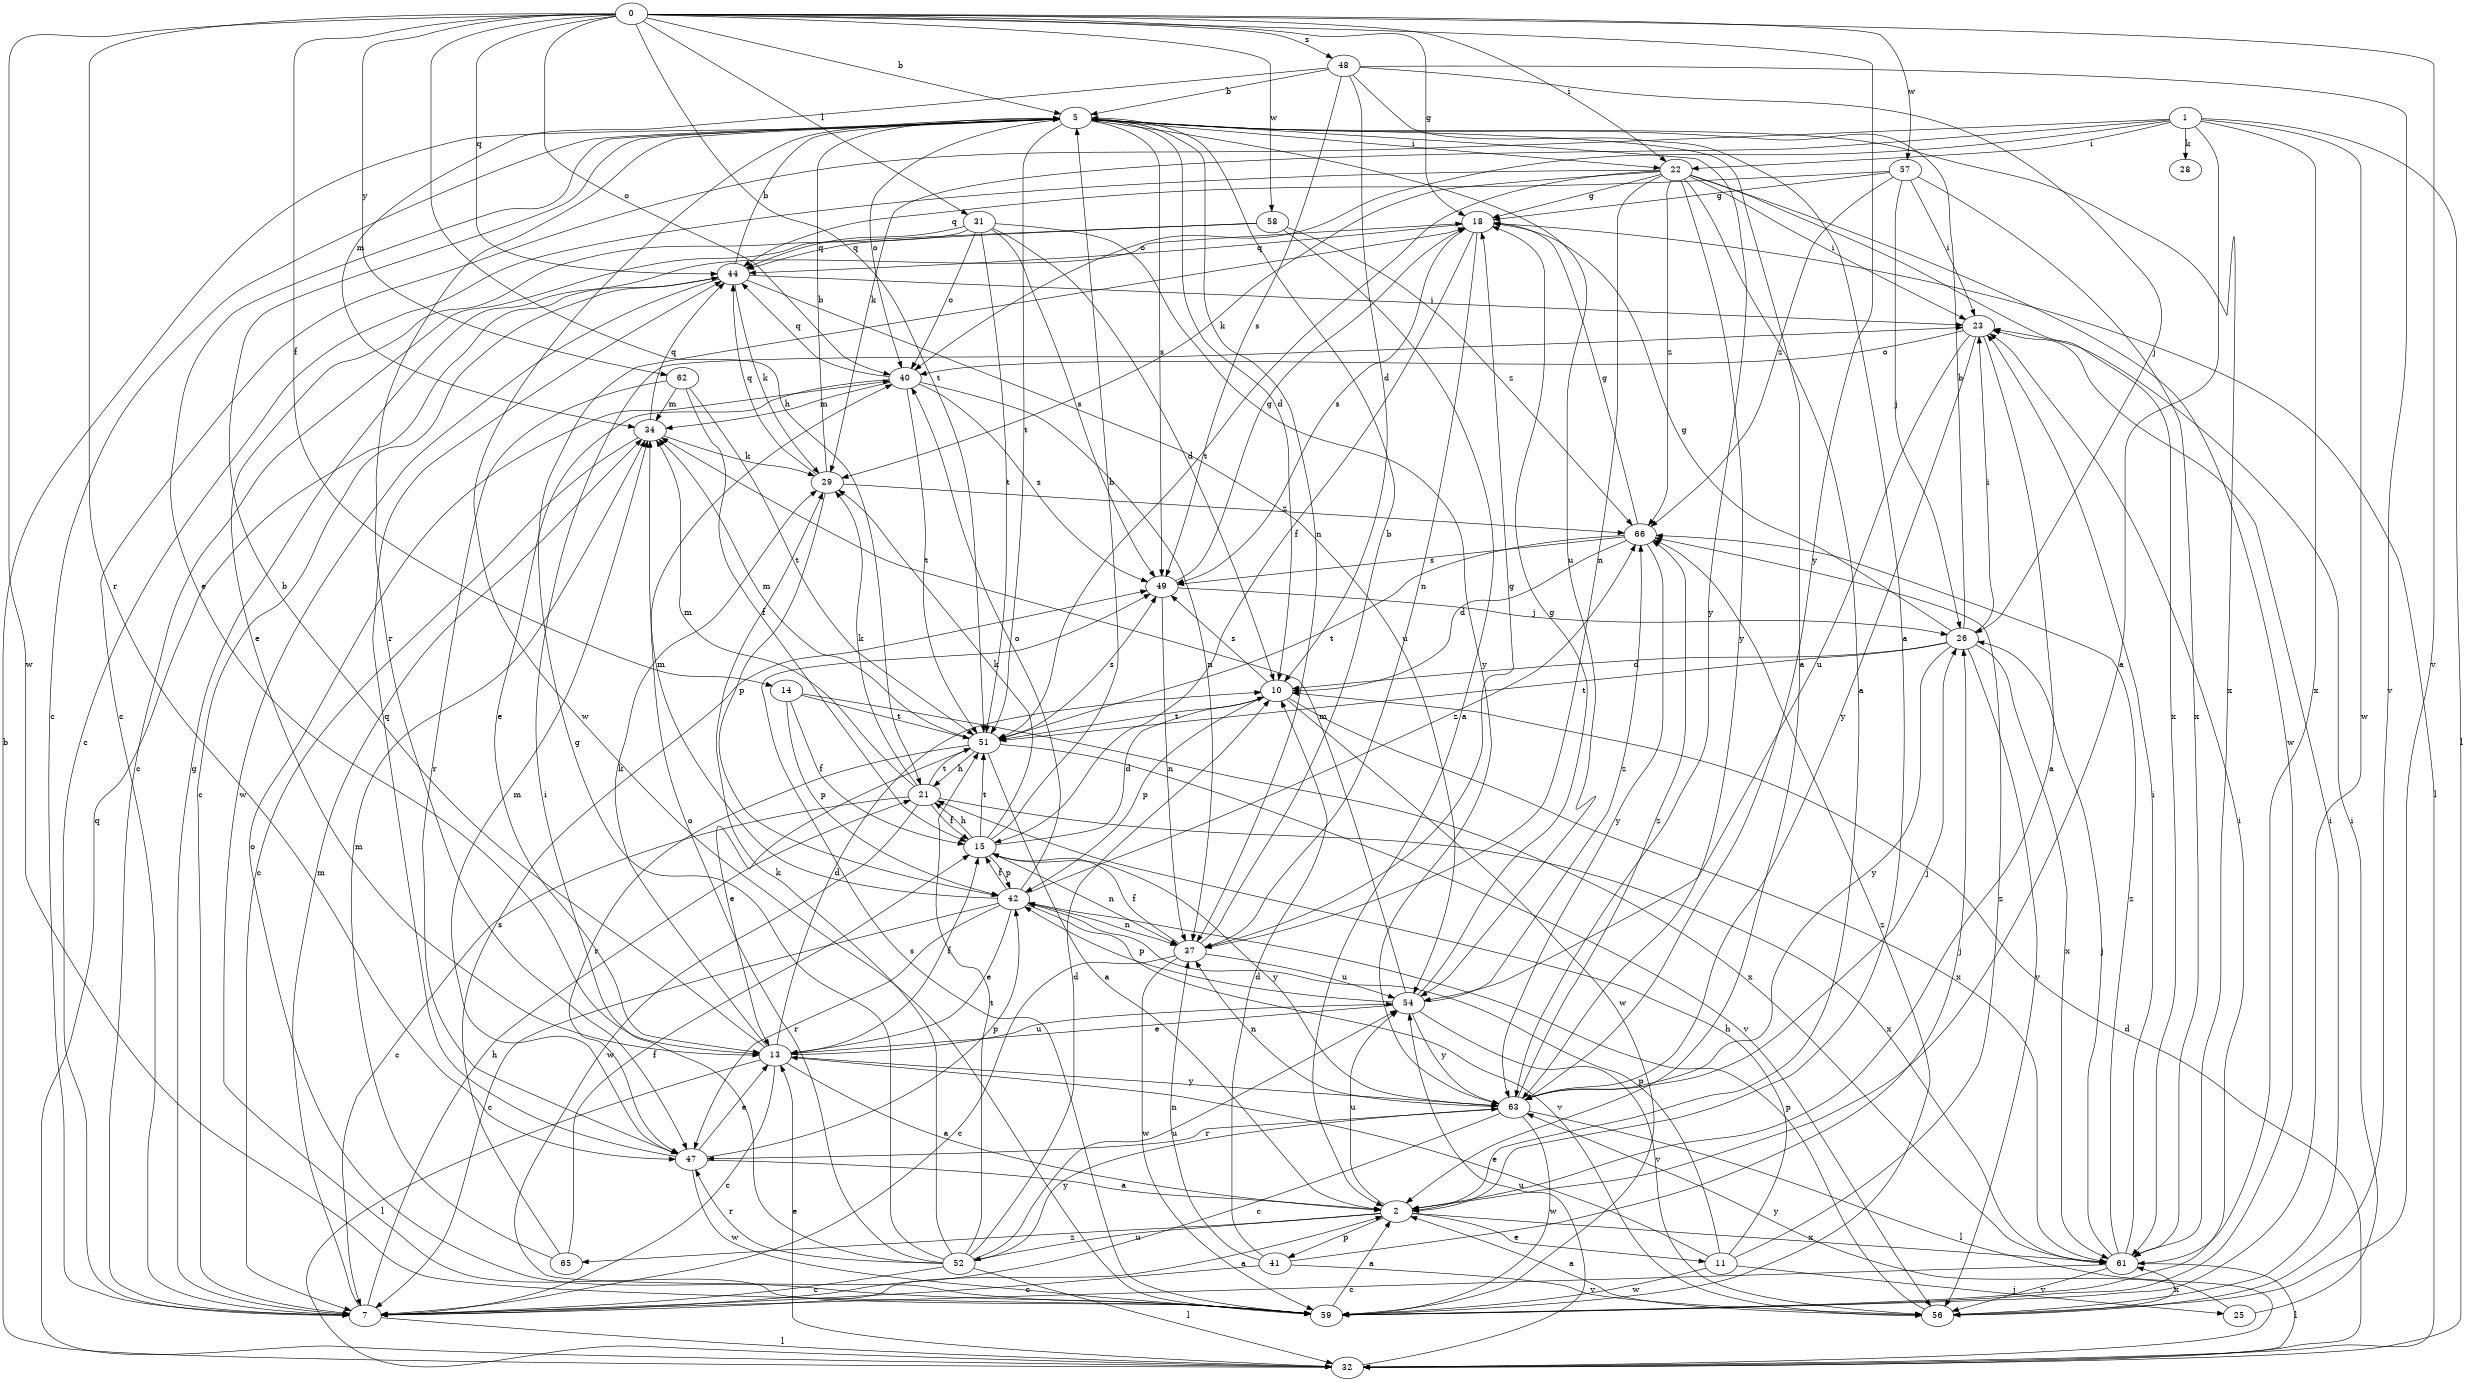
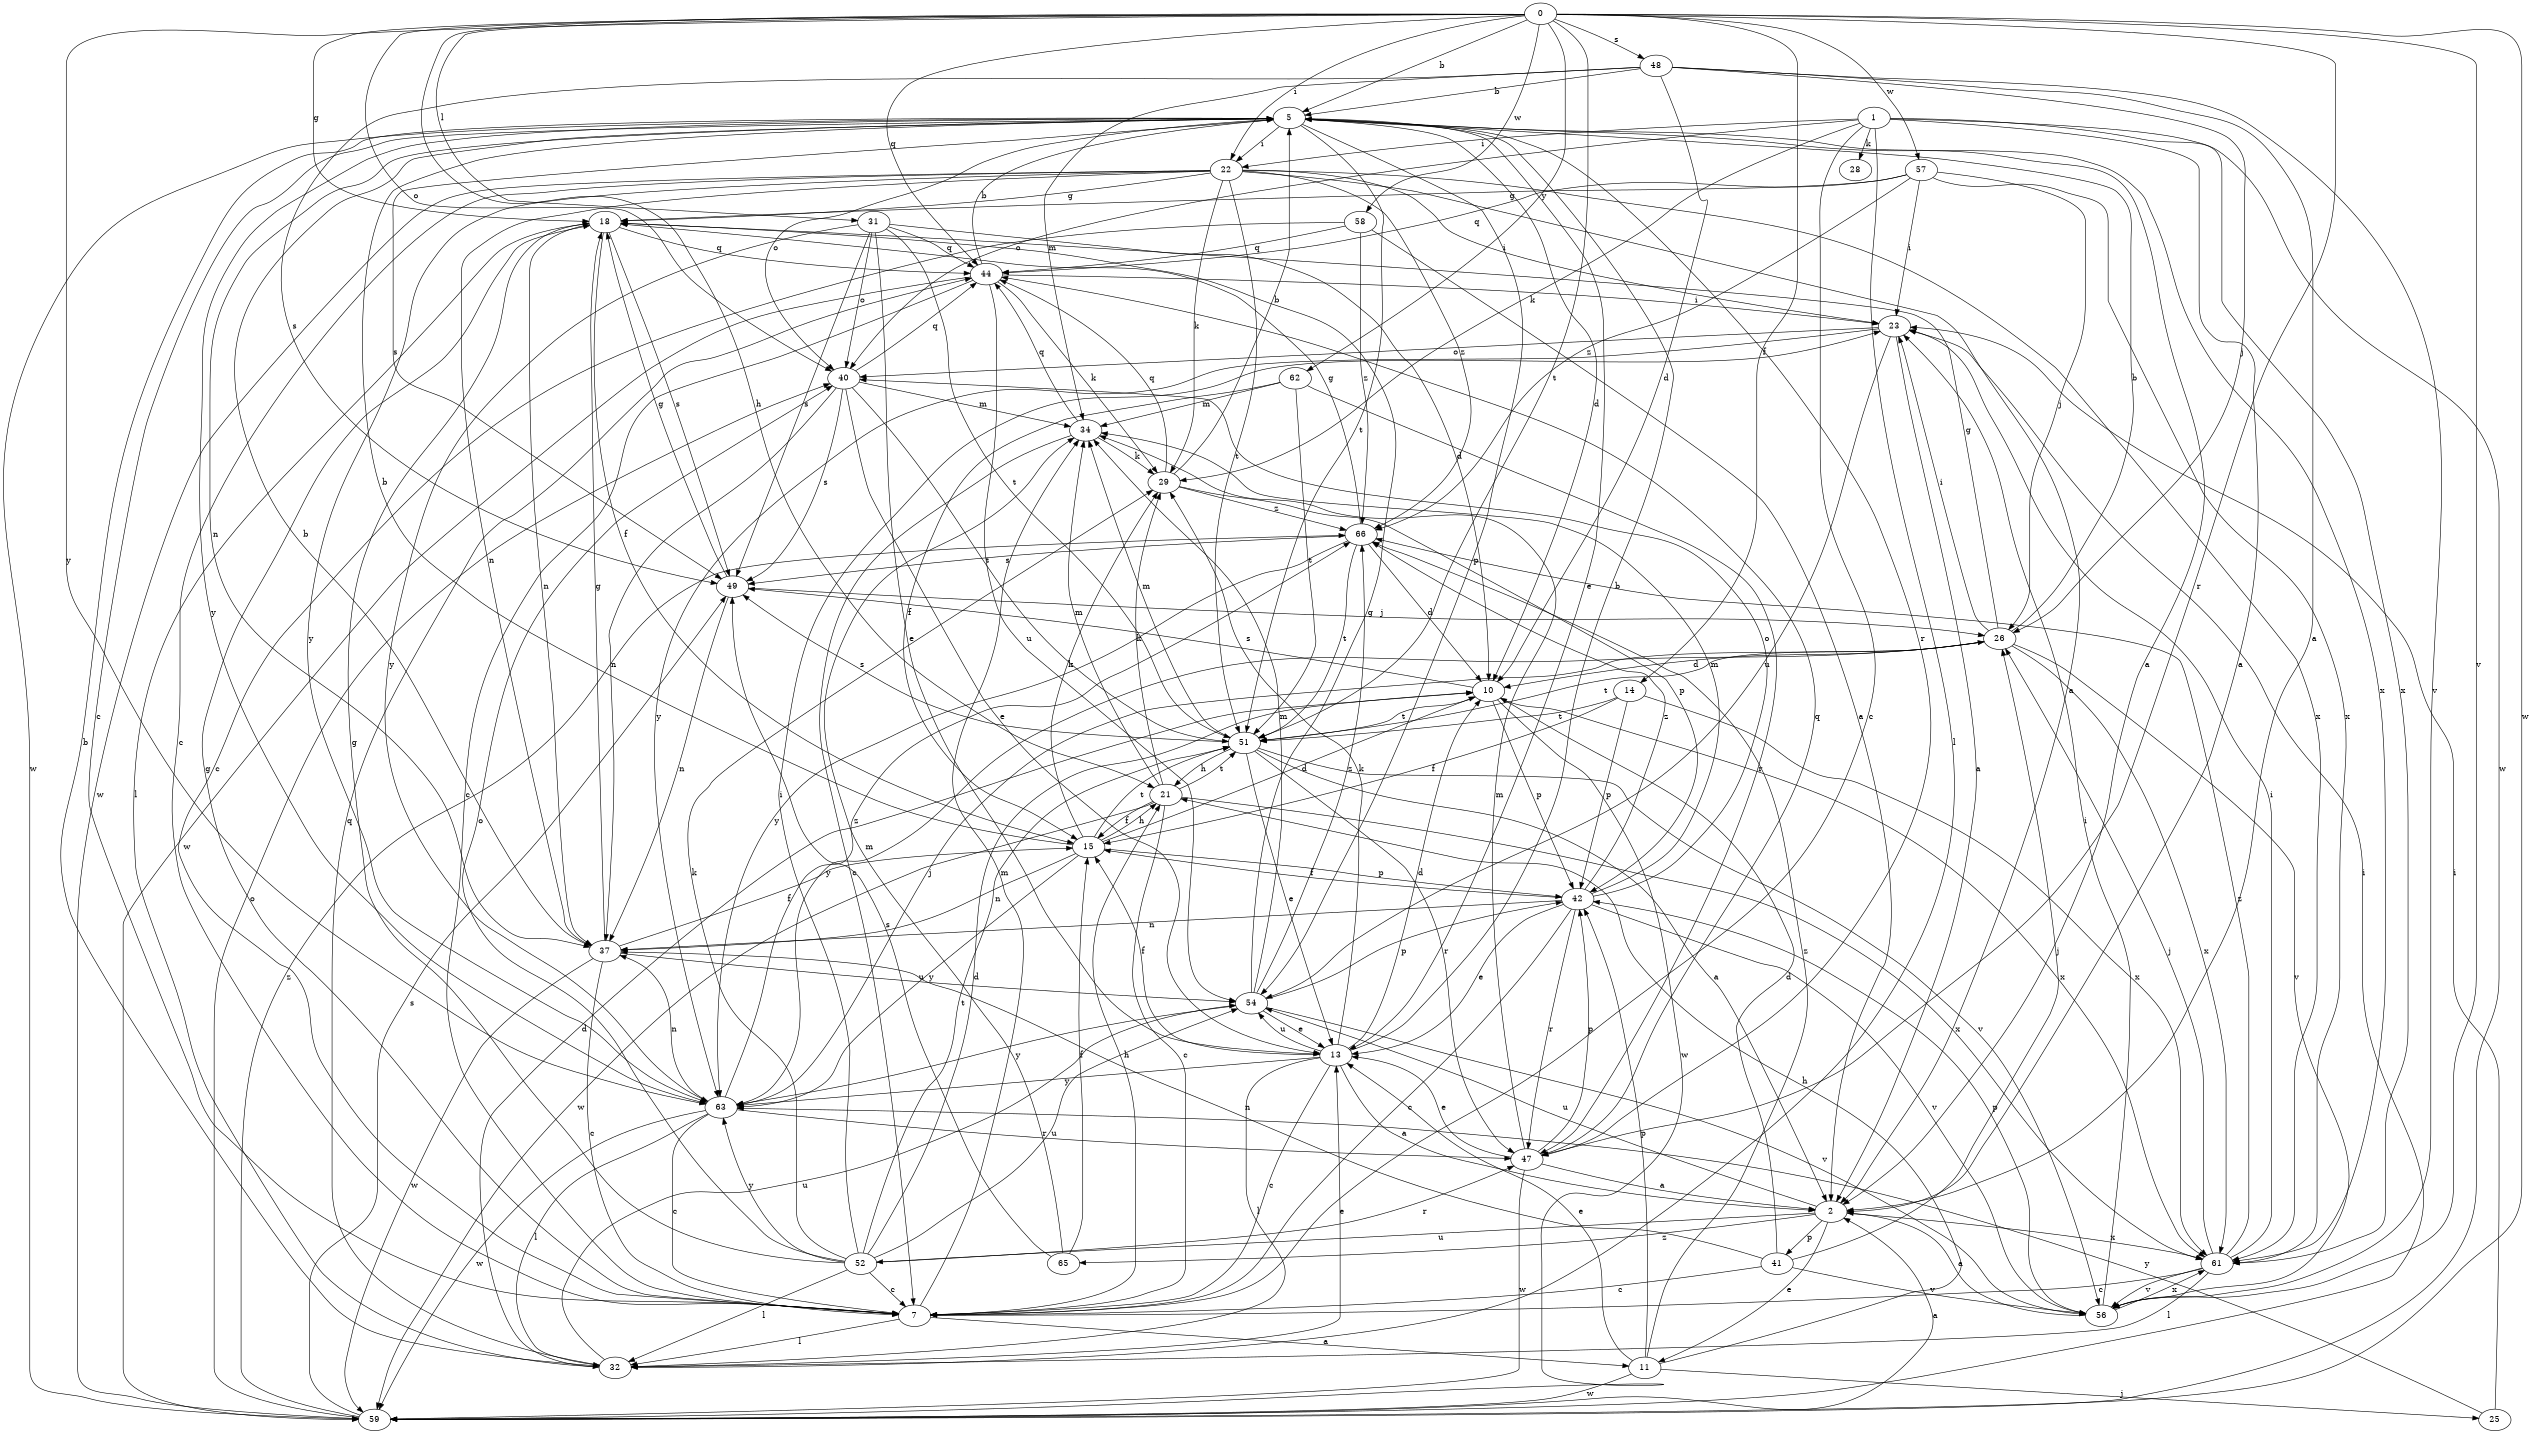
edge "5" -> "54": label "u" -> "p"
edge "7" -> "2": now "7" -> "11"
